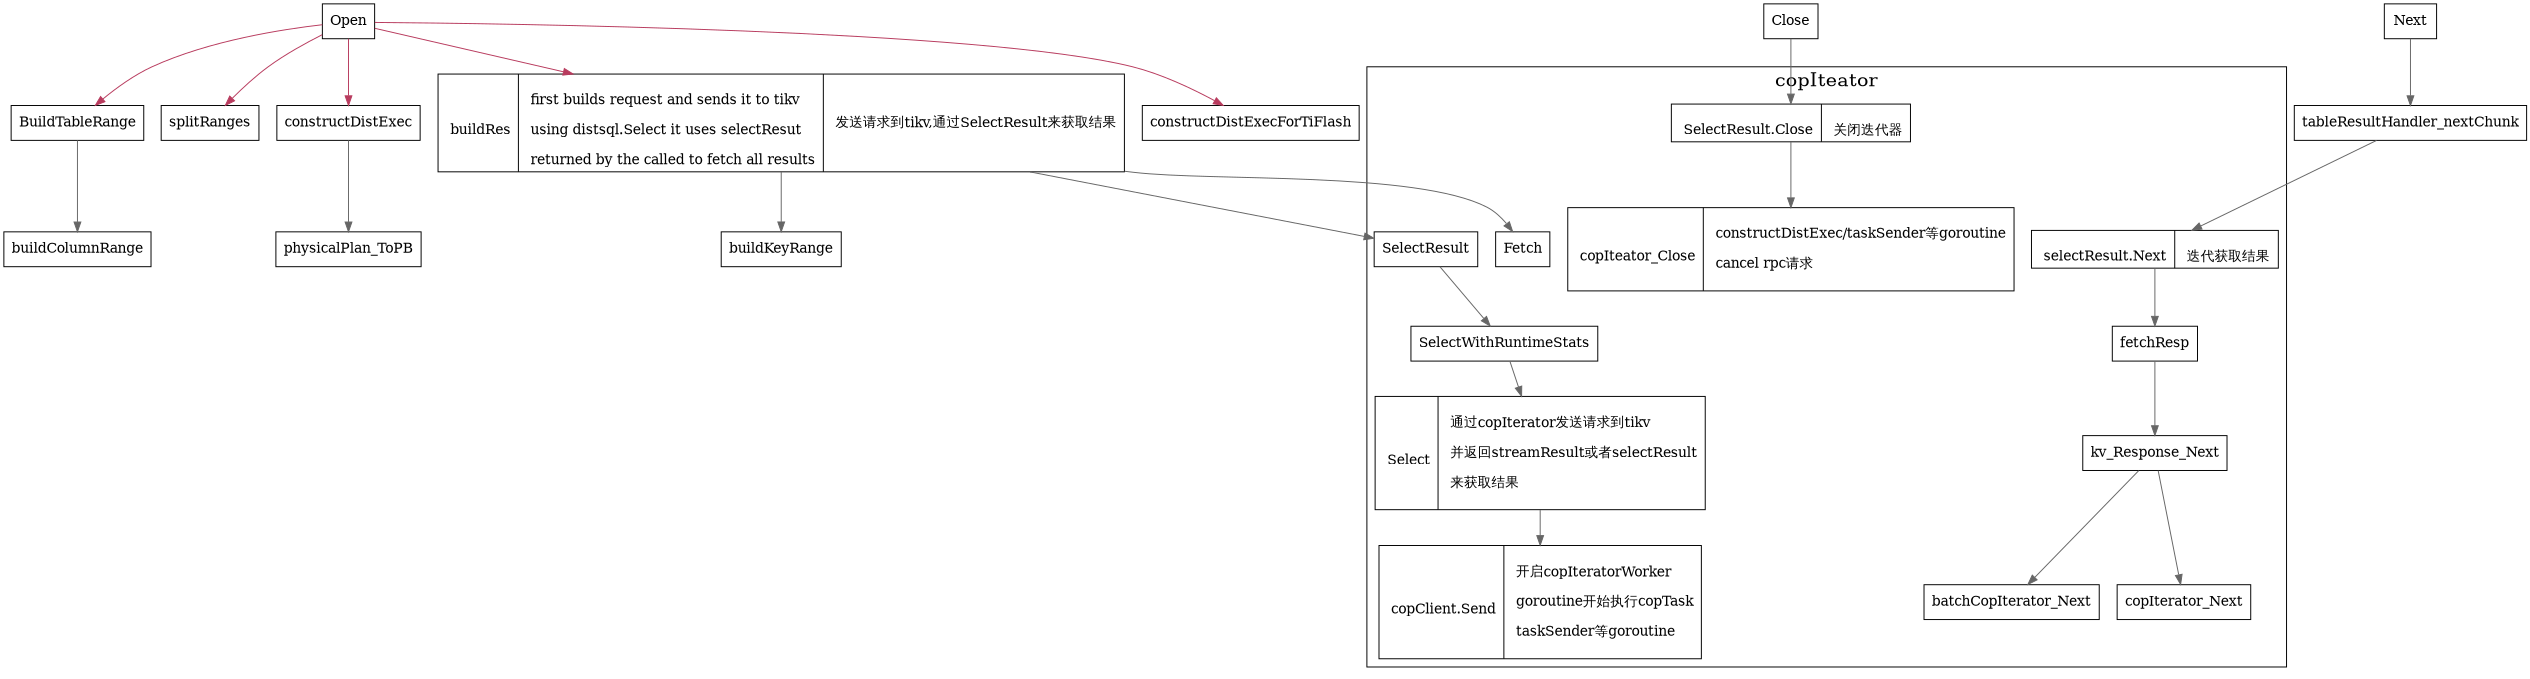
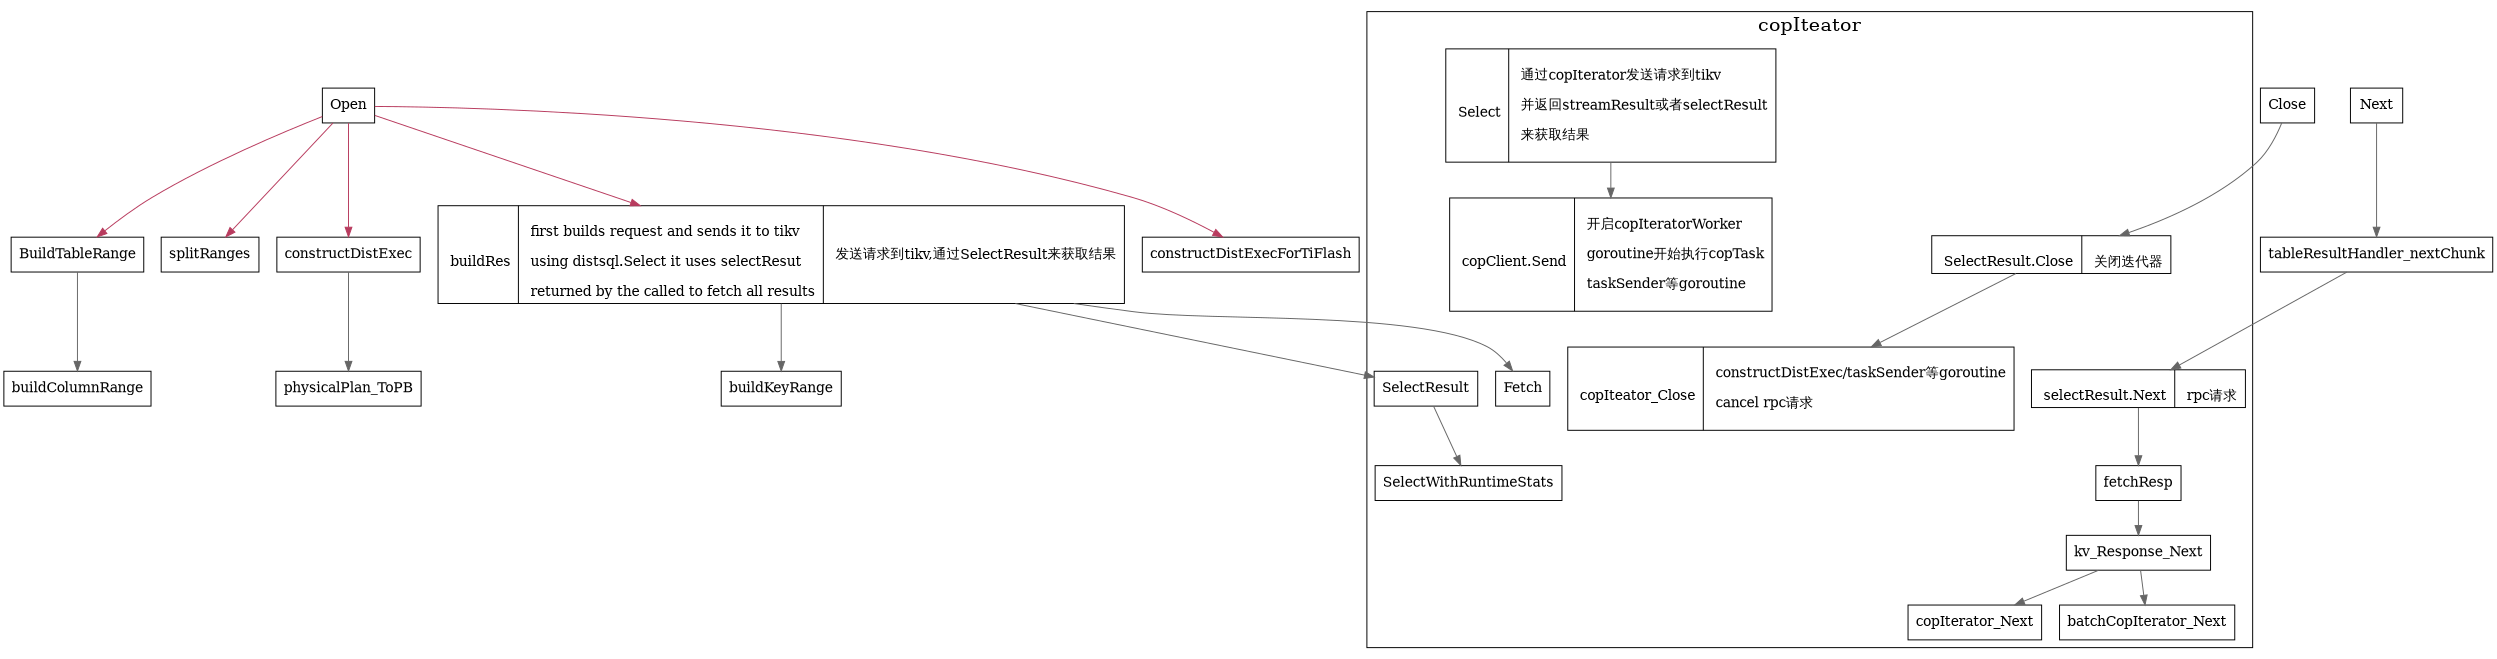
node "selectResult.Next": text "迭代获取结果" -> "rpc请求"
edge "SelectWithRuntimeStats" -> "Select": removed
